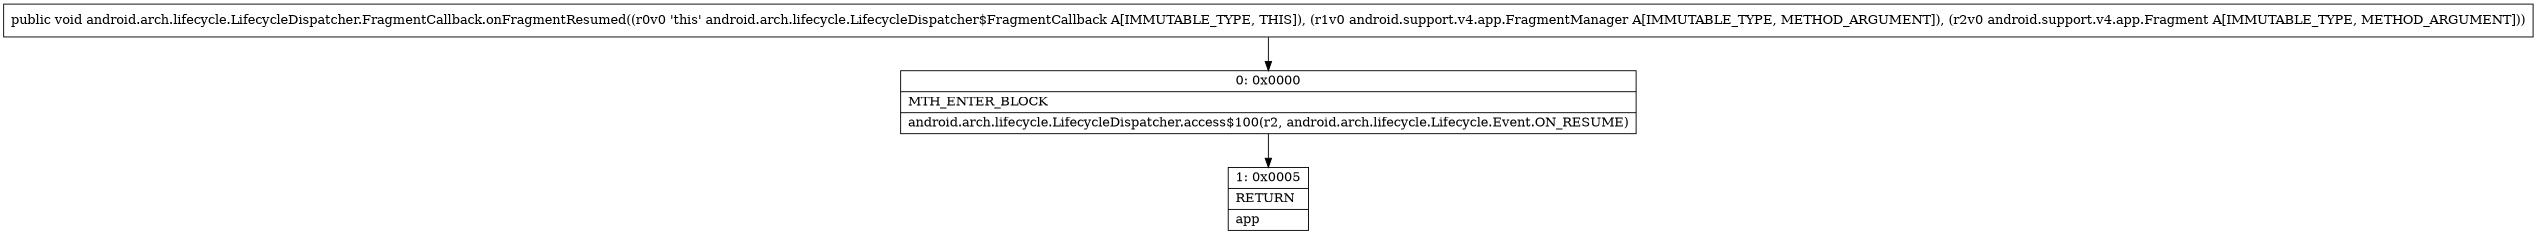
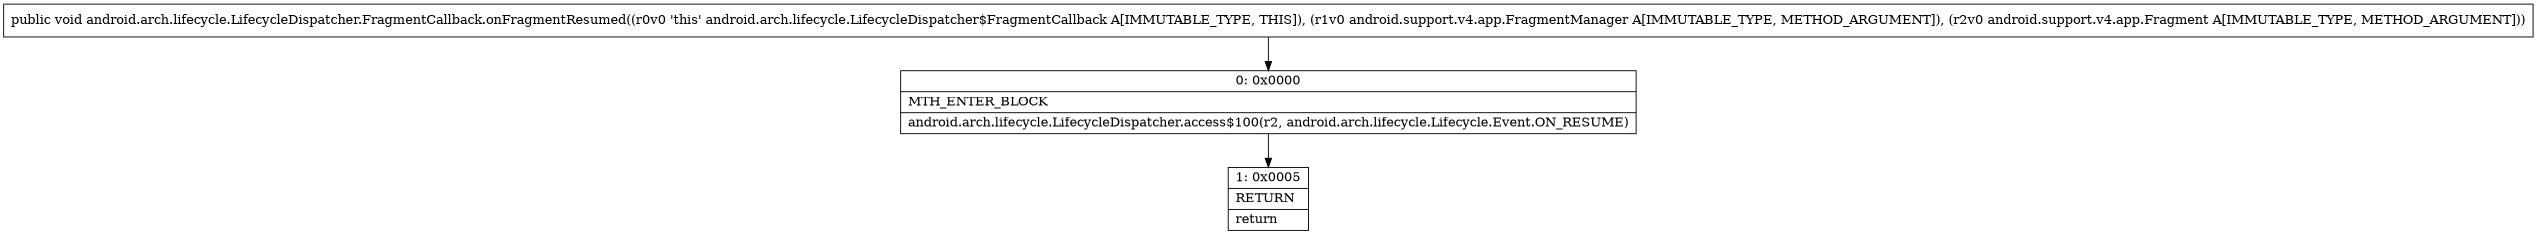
node "1: 0x0005": text "app" -> "return"
